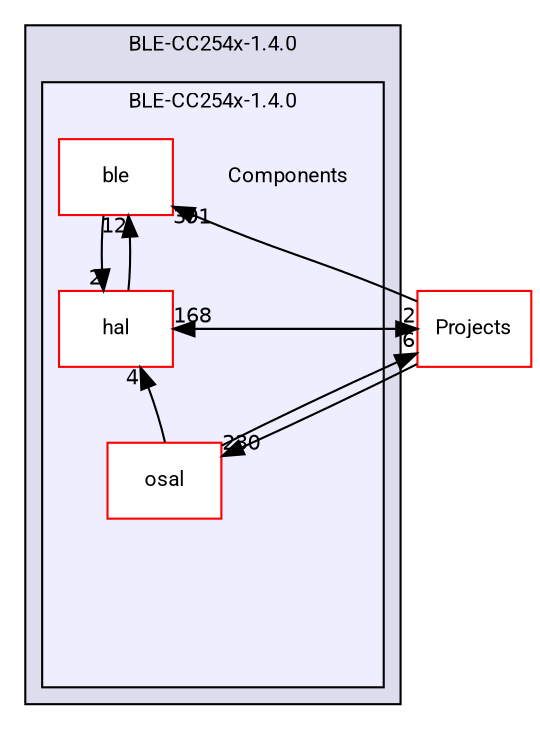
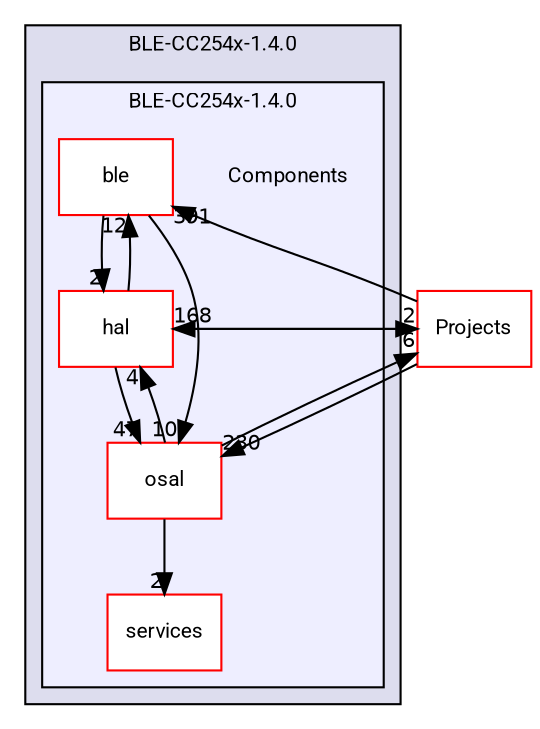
edge "ble" -> "osal": added
edge "hal" -> "osal": added
node "services": added
